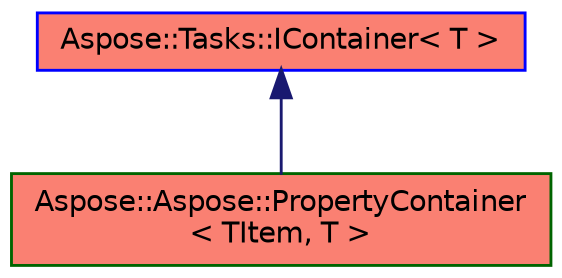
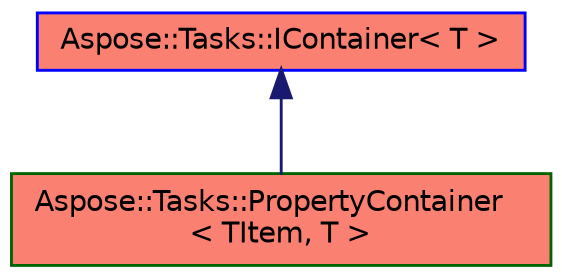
node "Aspose::Aspose::PropertyContainer < TItem, T >": label "Aspose::Aspose::PropertyContainer < TItem, T >" -> "Aspose::Tasks::PropertyContainer < TItem, T >"
